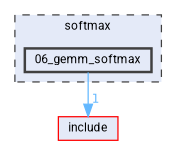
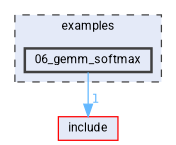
cluster "softmax": label "softmax" -> "examples"
